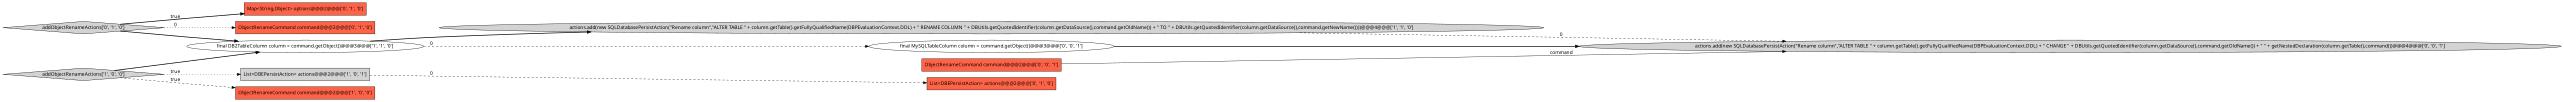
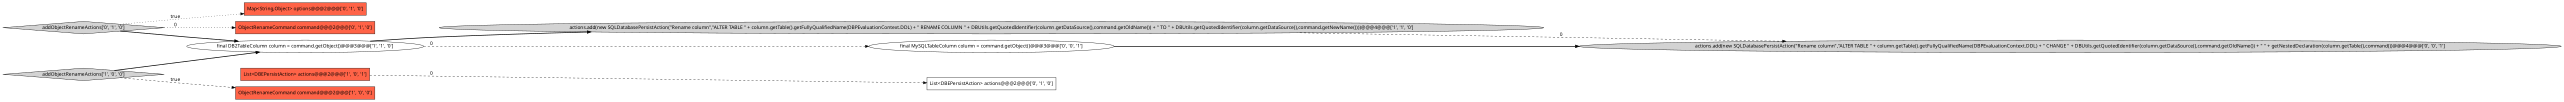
edge "addObjectRenameActions['0', '1', '0']" -> "Map<String,Object> options@@@2@@@['0', '1', '0']": style bold -> dotted
node "ObjectRenameCommand command@@@2@@@['0', '0', '1']": removed
edge "addObjectRenameActions['1', '0', '0']" -> "List<DBEPersistAction> actions@@@2@@@['1', '0', '1']": removed, label "true"
node "List<DBEPersistAction> actions@@@2@@@['1', '0', '1']": fillcolor lightgray -> tomato
node "List<DBEPersistAction> actions@@@2@@@['0', '1', '0']": fillcolor tomato -> white
